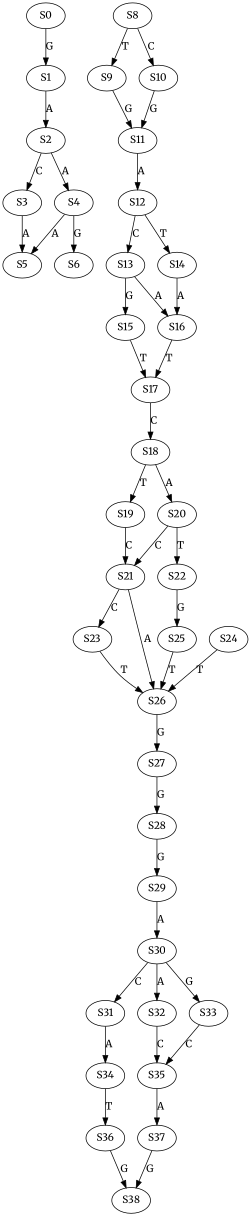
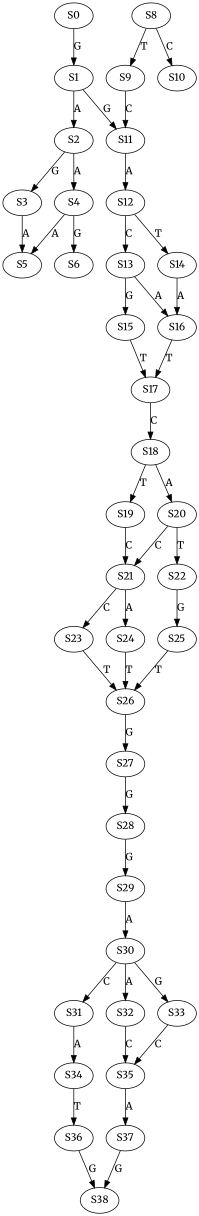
edge "S10" -> "S11": now "S1" -> "S11"
edge "S9" -> "S11": label "G" -> "C"
edge "S2" -> "S3": label "C" -> "G"
edge "S21" -> "S26": now "S21" -> "S24"
